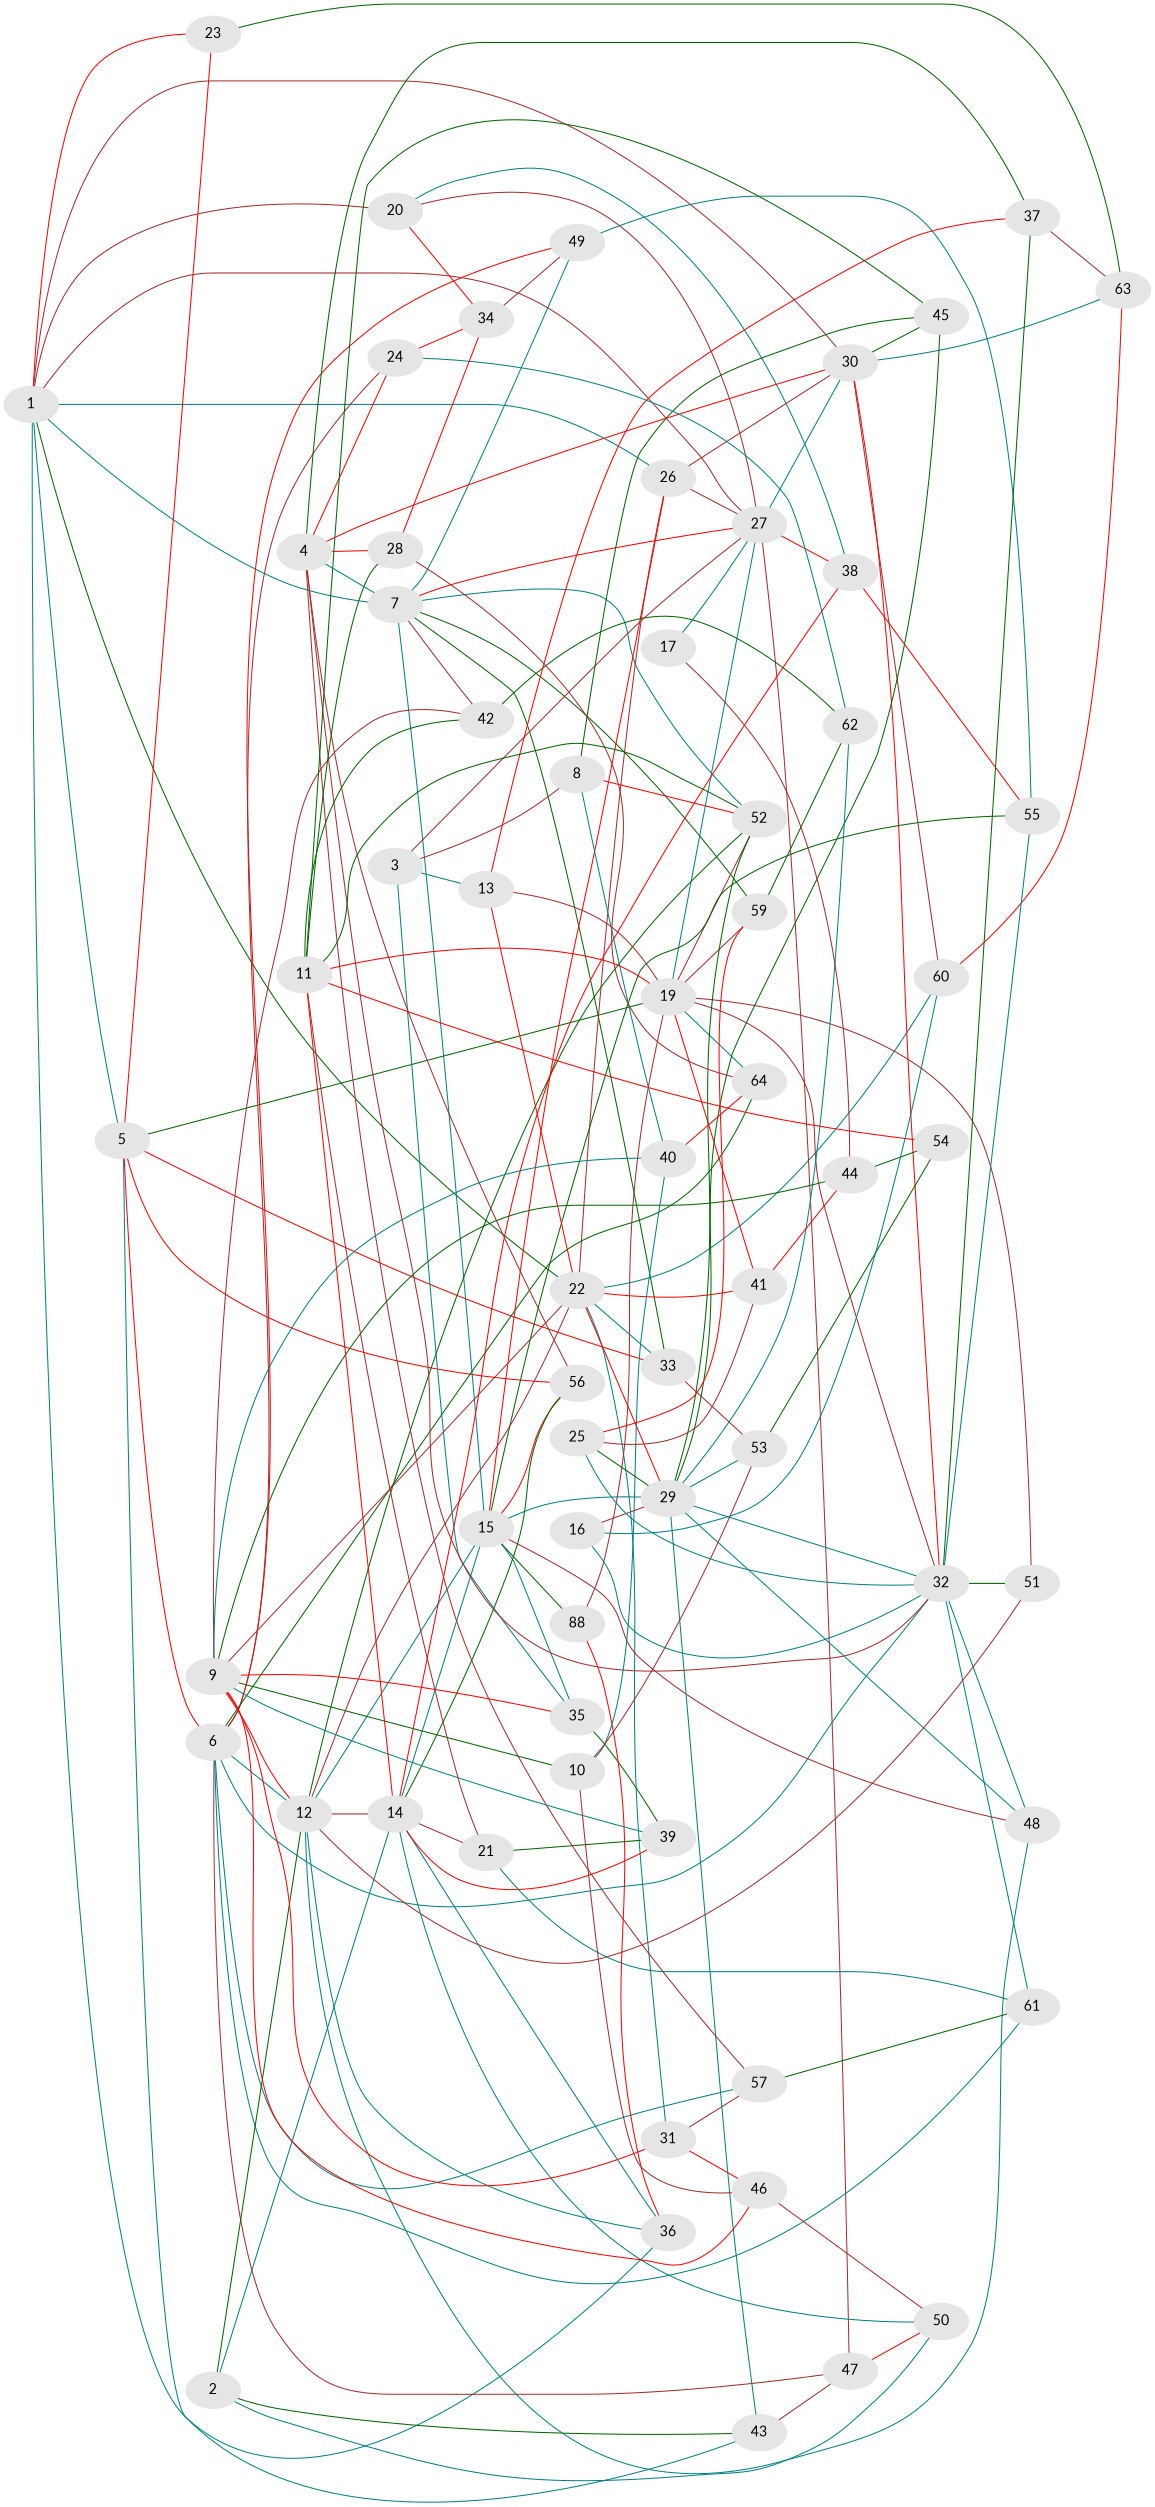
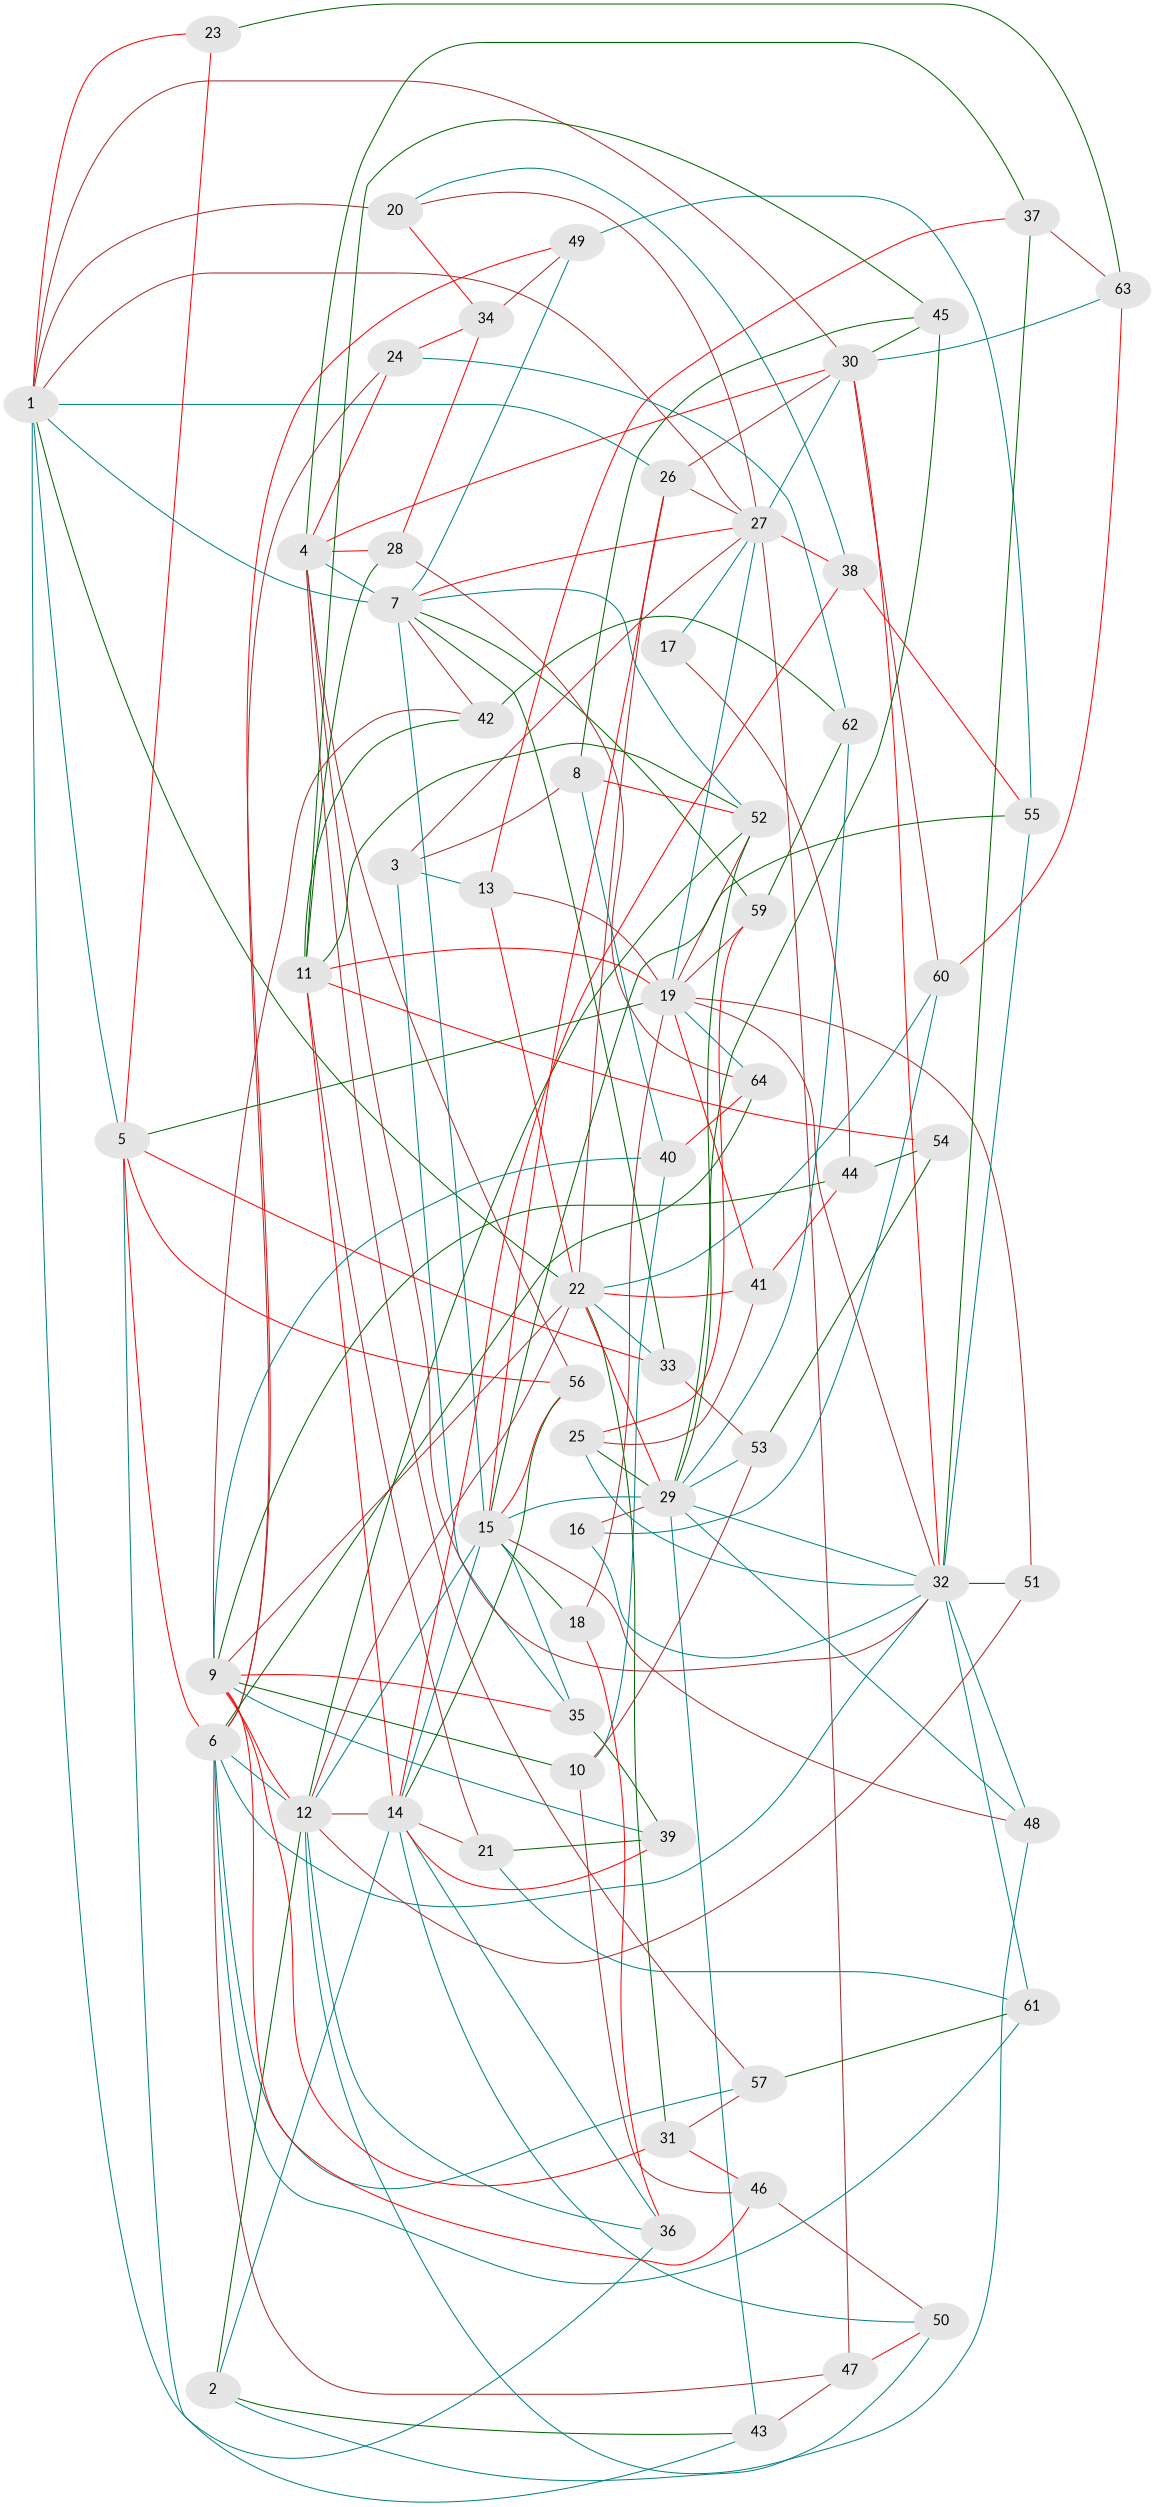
node "88": label "88" -> "18"
edge "22" -- "31": color teal -> darkgreen
